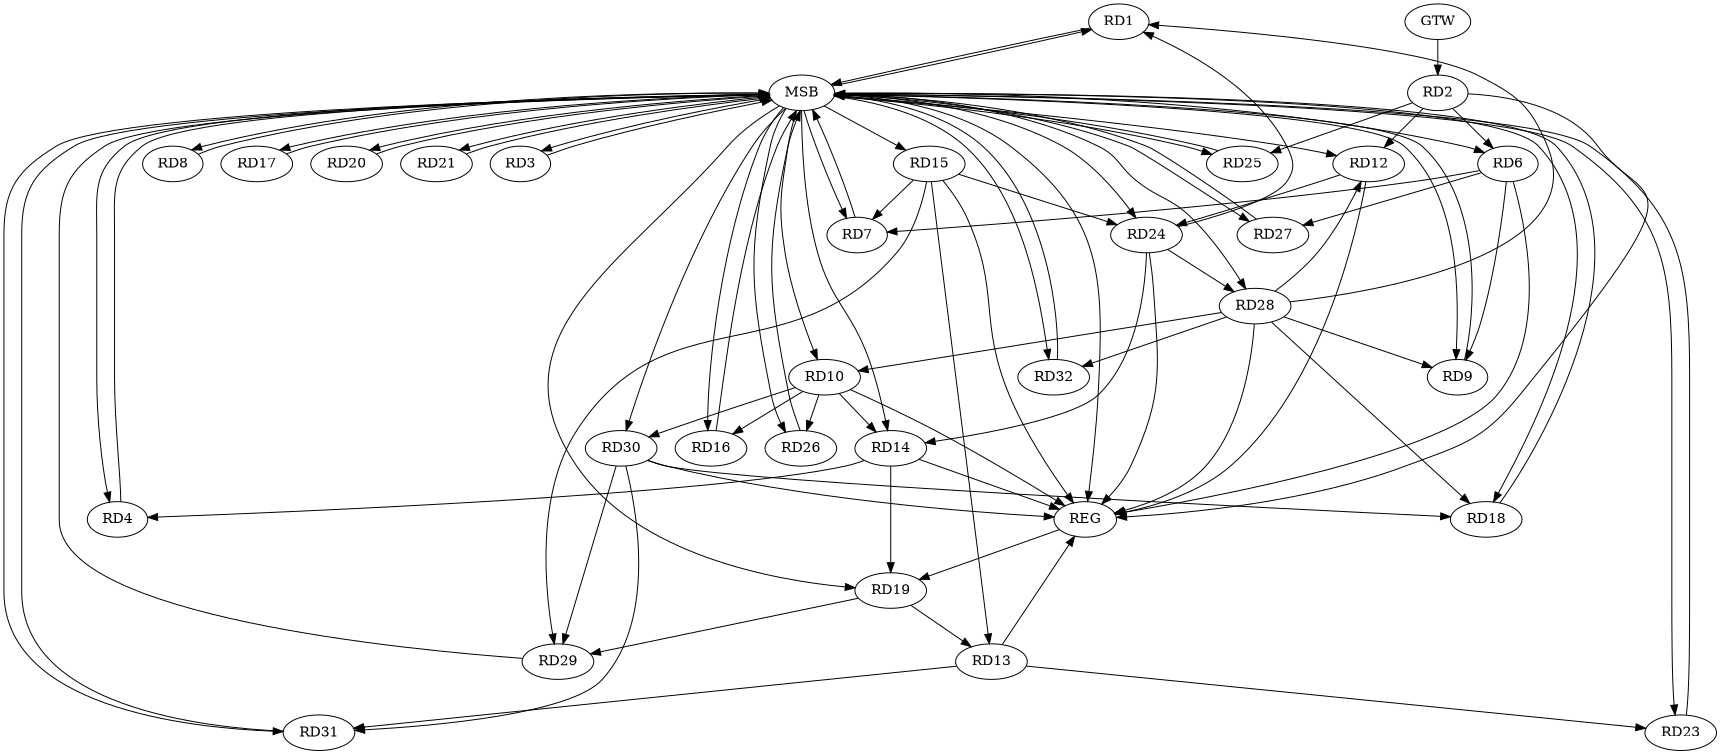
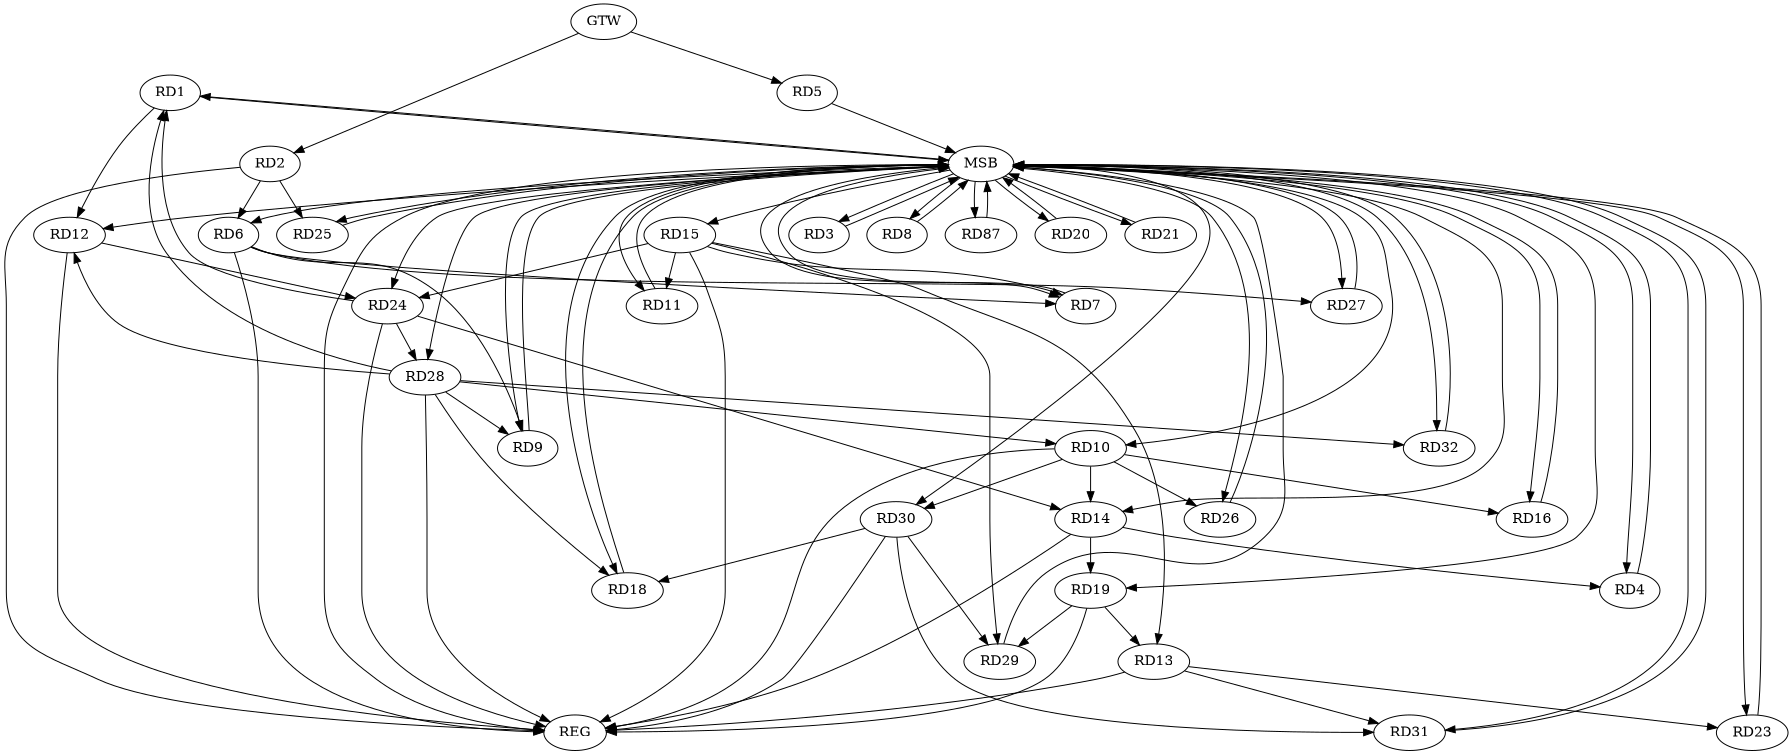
node "RD5": added
edge "RD2" -> "RD12": now "RD1" -> "RD12"
node "RD17": label "RD17" -> "RD87"
node "RD11": added
edge "REG" -> "RD19": reversed
